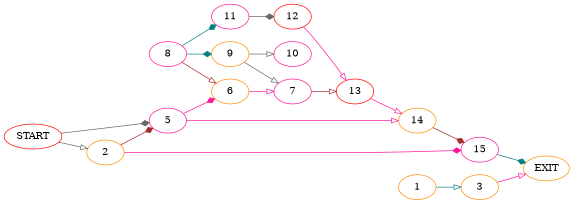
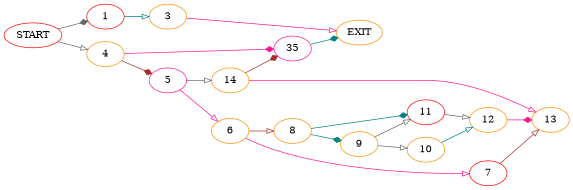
node "11": color deeppink -> red
edge "11" -> "12": arrowhead diamond -> onormal
node "12": color red -> darkorange
edge "12" -> "13": arrowhead onormal -> diamond
node "8": color deeppink -> darkorange
node "10": color deeppink -> darkorange
edge "8" -> "6": reversed
edge "9" -> "7": now "9" -> "11"
node "7": color deeppink -> red
node "13": color red -> darkorange
edge "13" -> "14": reversed
edge "5" -> "6": arrowhead diamond -> onormal
edge "5" -> "14": color deeppink -> gray40
edge "START" -> "5": now "START" -> "1"
edge "10" -> "12": added
node "15": label "15" -> "35"
node "2": label "2" -> "4"
node "1": color darkorange -> red
